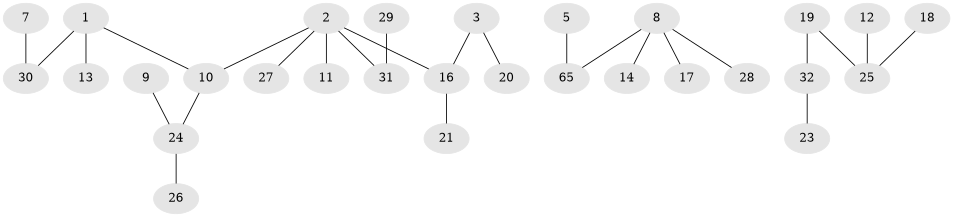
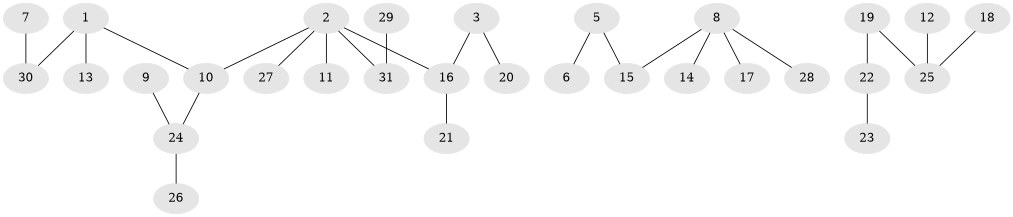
node "6": added
node "65": label "65" -> "15"
node "32": label "32" -> "22"
